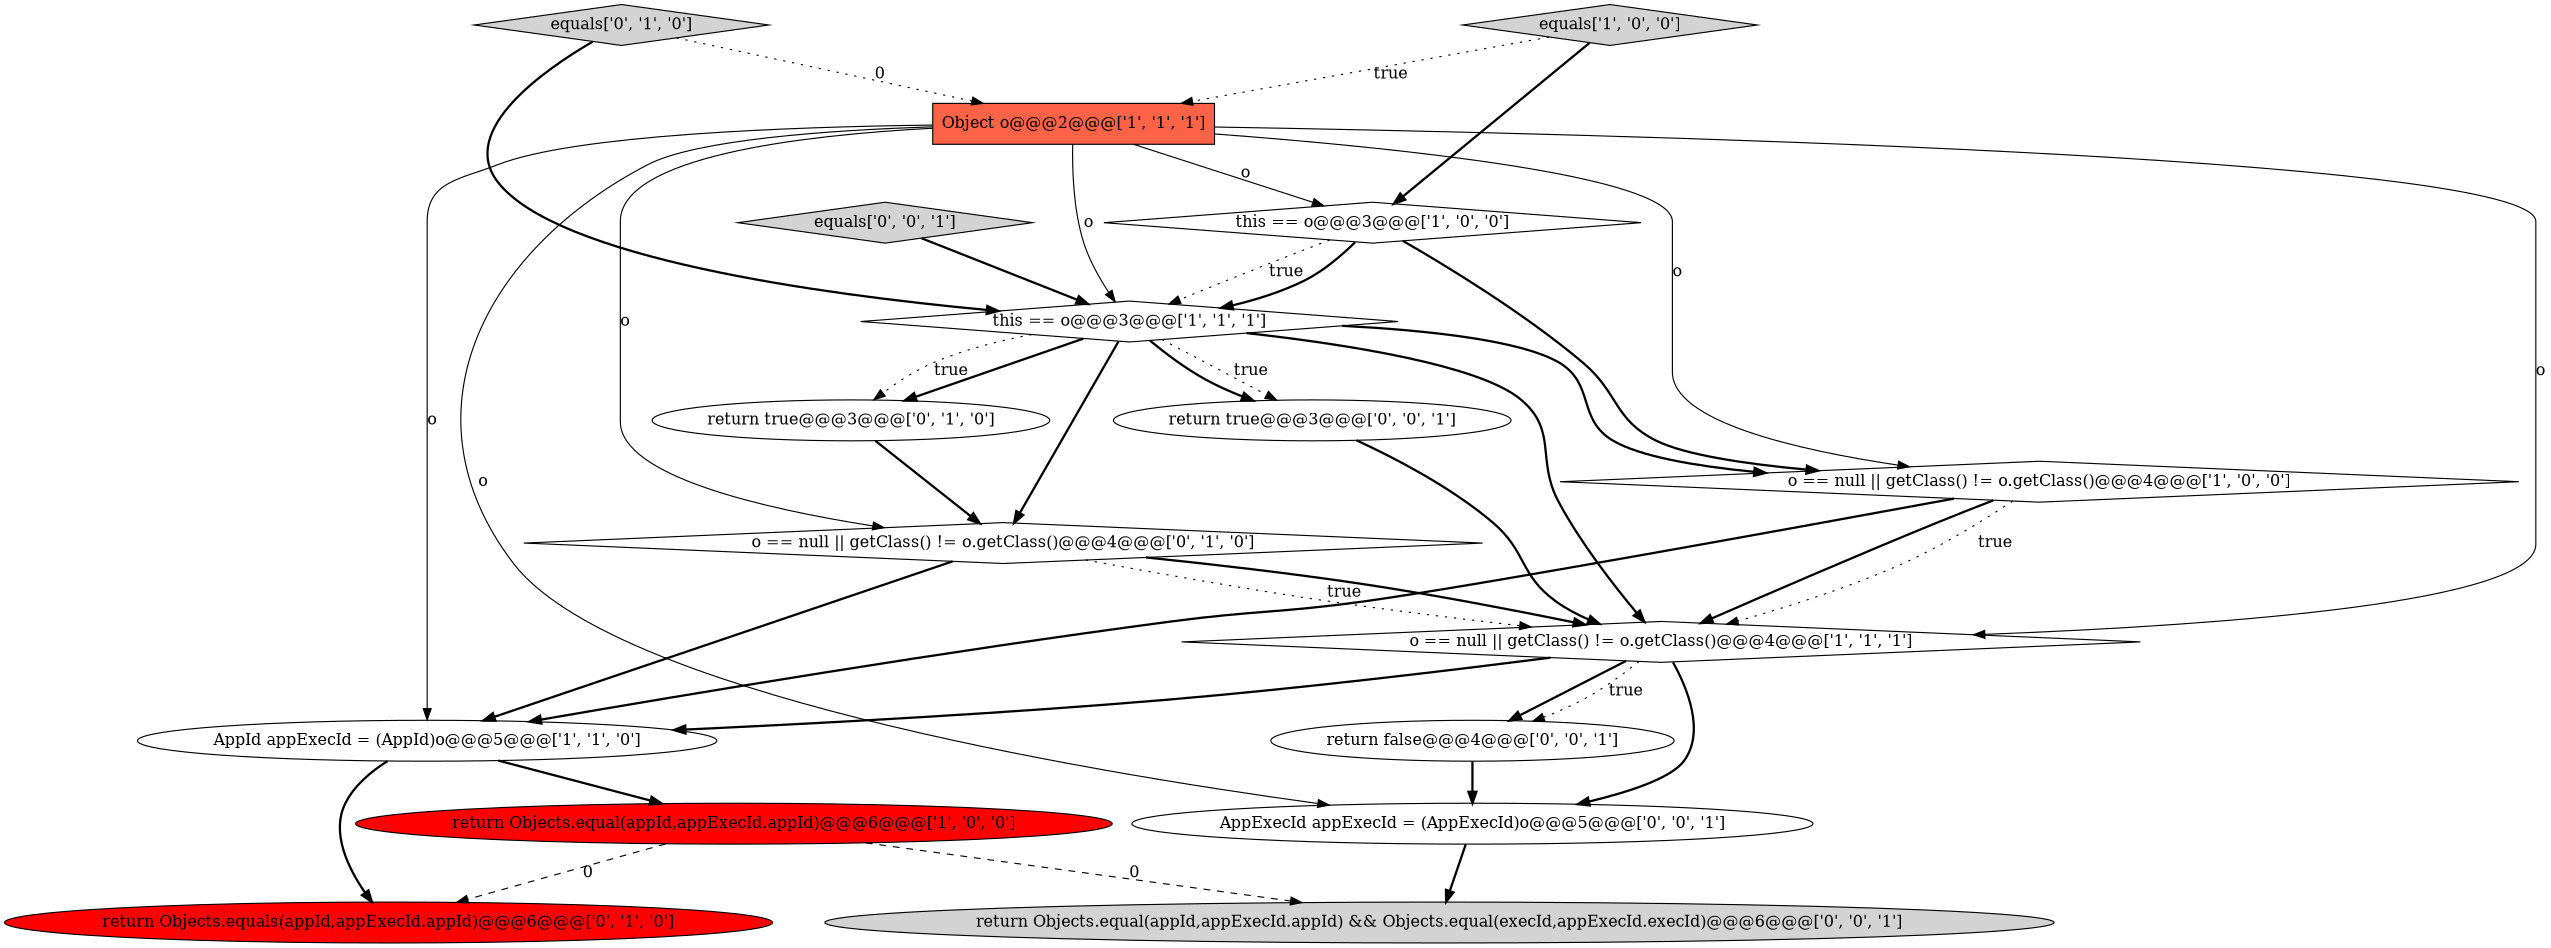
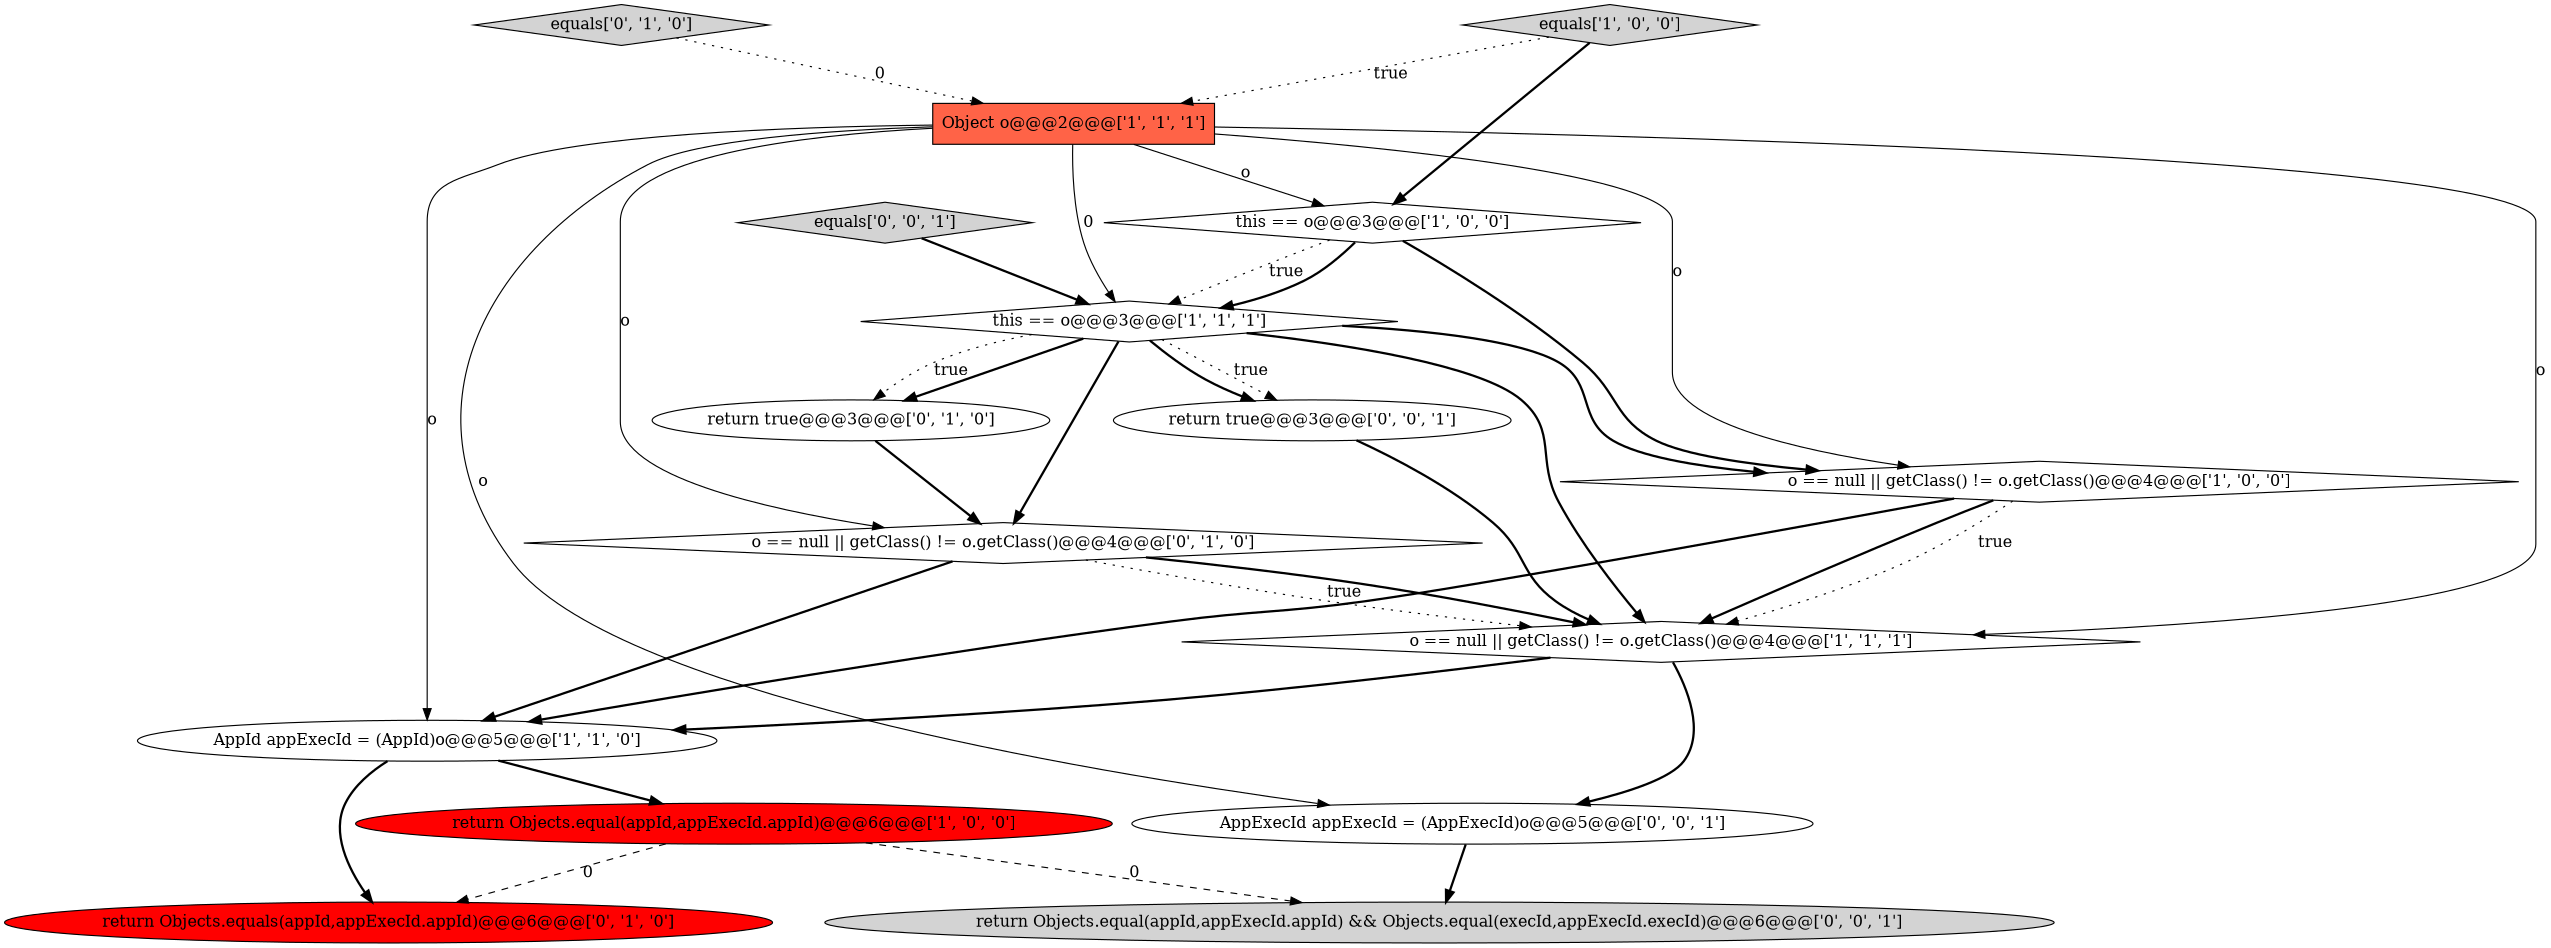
edge "Object o@@@2@@@['1', '1', '1']" -> "this == o@@@3@@@['1', '1', '1']": label "o" -> "0"
edge "equals['0', '1', '0']" -> "this == o@@@3@@@['1', '1', '1']": removed
node "return false@@@4@@@['0', '0', '1']": removed
